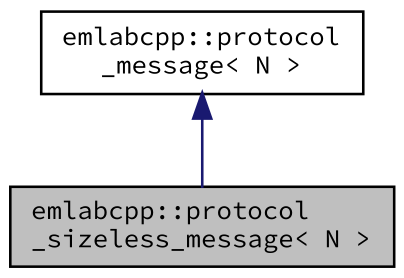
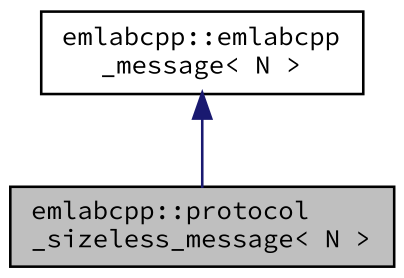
node "emlabcpp::protocol _message< N >": label "emlabcpp::protocol _message< N >" -> "emlabcpp::emlabcpp _message< N >"
